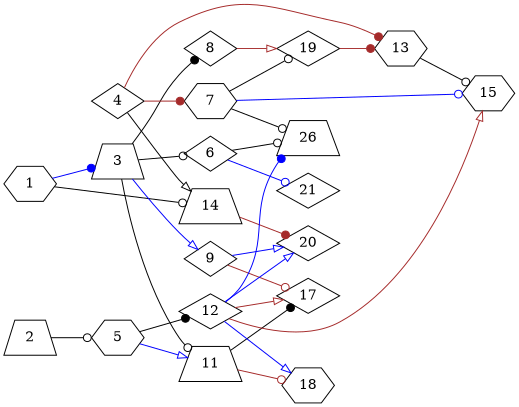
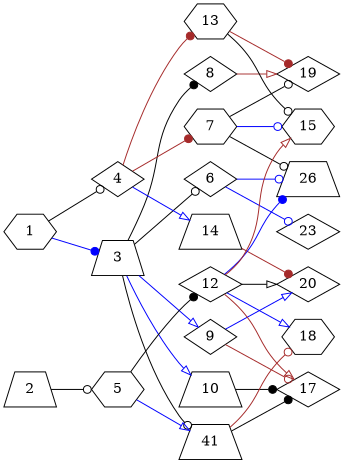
edge "19" -> "13": reversed
edge "6" -> "26": color black -> blue
edge "4" -> "14": color black -> blue
node "21": label "21" -> "23"
edge "1" -> "14": now "1" -> "4"
edge "12" -> "20": color blue -> black
node "11": label "11" -> "41"
node "10": added
